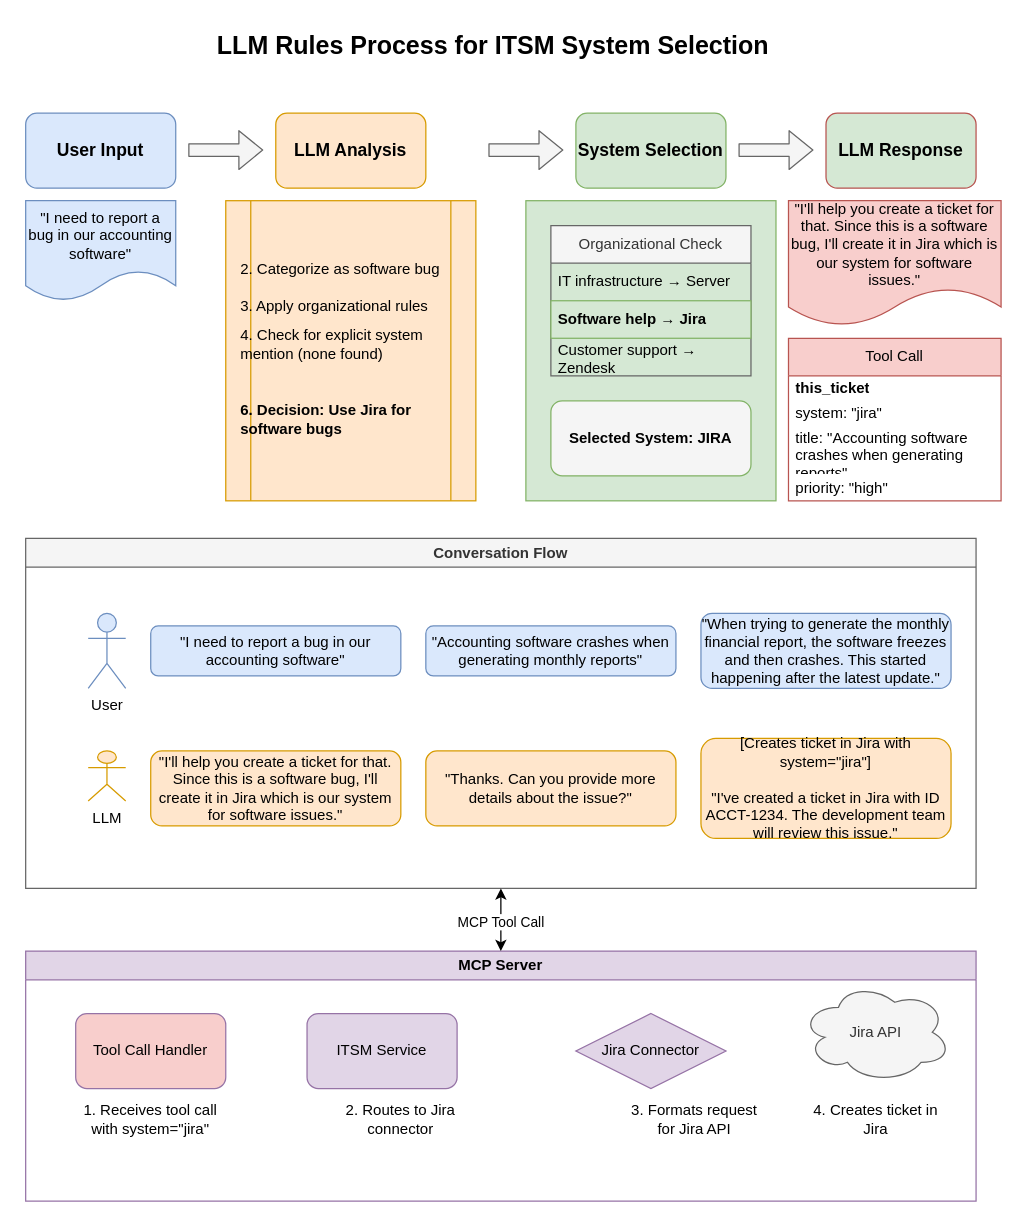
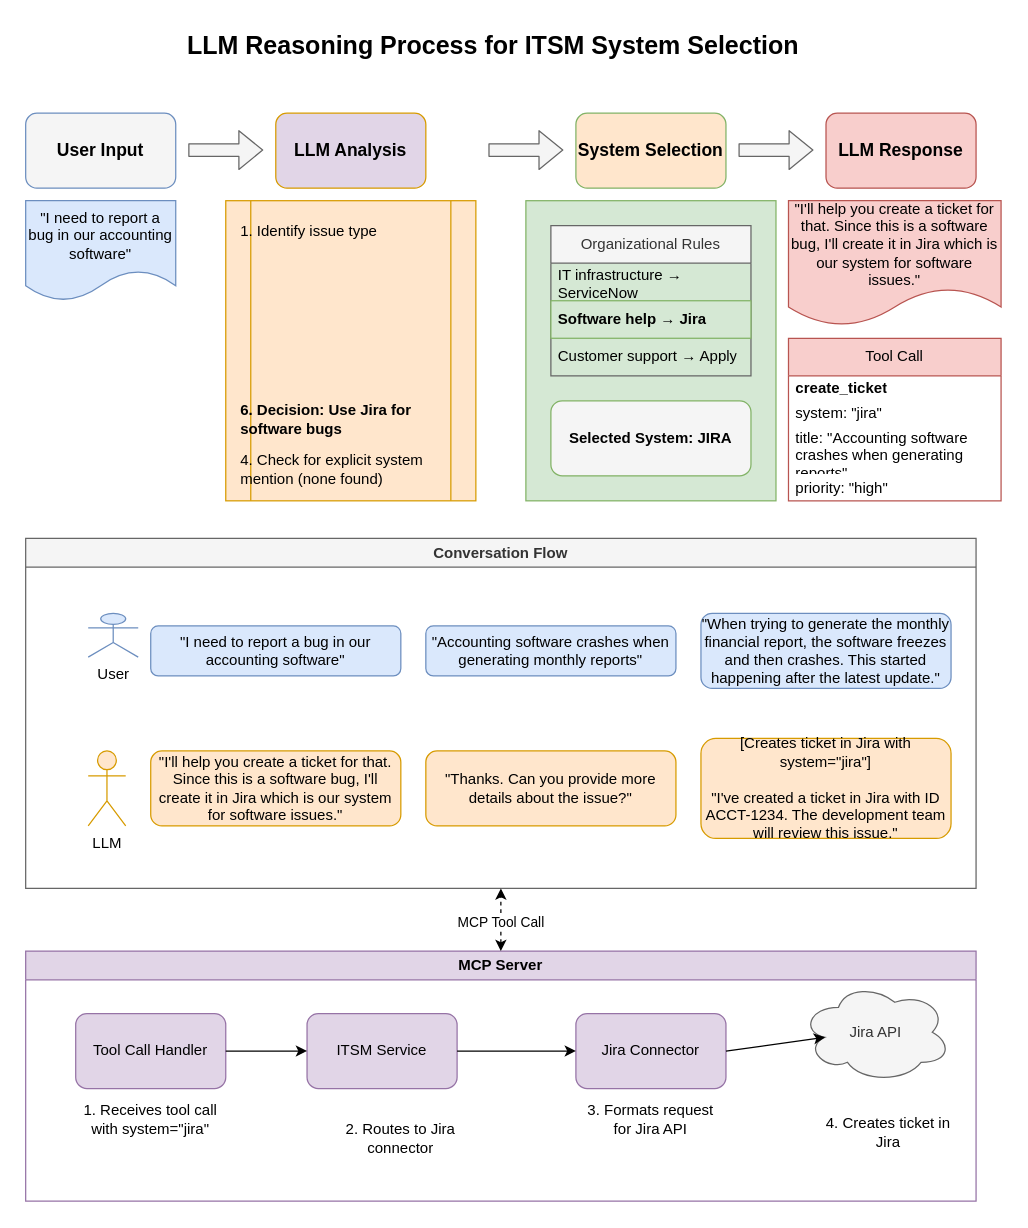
node "LLM Rules Process for ITSM System Selection": label "LLM Rules Process for ITSM System Selection" -> "LLM Reasoning Process for ITSM System Selection"
node "User Input": fillcolor #dae8fc -> #f5f5f5
node "LLM Analysis": fillcolor #ffe6cc -> #e1d5e7
node "System Selection": fillcolor #d5e8d4 -> #ffe6cc
node "LLM Response": fillcolor #d5e8d4 -> #f8cecc
node "1. Identify issue type": added
node "Organizational Check": label "Organizational Check" -> "Organizational Rules"
node "2. Categorize as software bug": removed
node "IT infrastructure → Server": label "IT infrastructure → Server" -> "IT infrastructure → ServiceNow"
node "3. Apply organizational rules": removed
node "4. Check for explicit system mention (none found)": moved (351, 344) -> (351, 469)
node "Customer support → Zendesk": label "Customer support → Zendesk" -> "Customer support → Apply"
node "this_ticket": label "this_ticket" -> "create_ticket"
node "User": size 38x75 -> 50x44
node "LLM": size 38x50 -> 38x75
edge "Conversation Flow" -- "MCP Server": style solid -> dashed
edge "Jira Connector" -> "Jira API": added
node "Tool Call Handler": fillcolor #f8cecc -> #e1d5e7
edge "Tool Call Handler" -> "ITSM Service": added
edge "ITSM Service" -> "Jira Connector": added
node "Jira Connector": shape diamond -> rounded rectangle
node "2. Routes to Jira connector": moved (401, 1119) -> (401, 1138)
node "3. Formats request for Jira API": moved (694, 1119) -> (651, 1119)
node "4. Creates ticket in Jira": moved (876, 1119) -> (888, 1132)
